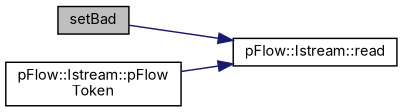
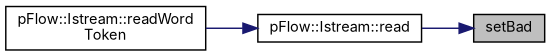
edge "setBad" -> "pFlow::Istream::read": reversed
node "pFlow::Istream::pFlow Token": label "pFlow::Istream::pFlow Token" -> "pFlow::Istream::readWord Token"
